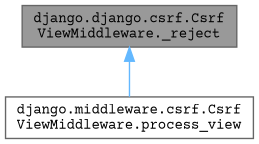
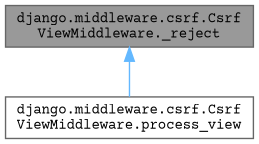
node "django.django.csrf.Csrf ViewMiddleware._reject": label "django.django.csrf.Csrf ViewMiddleware._reject" -> "django.middleware.csrf.Csrf ViewMiddleware._reject"
